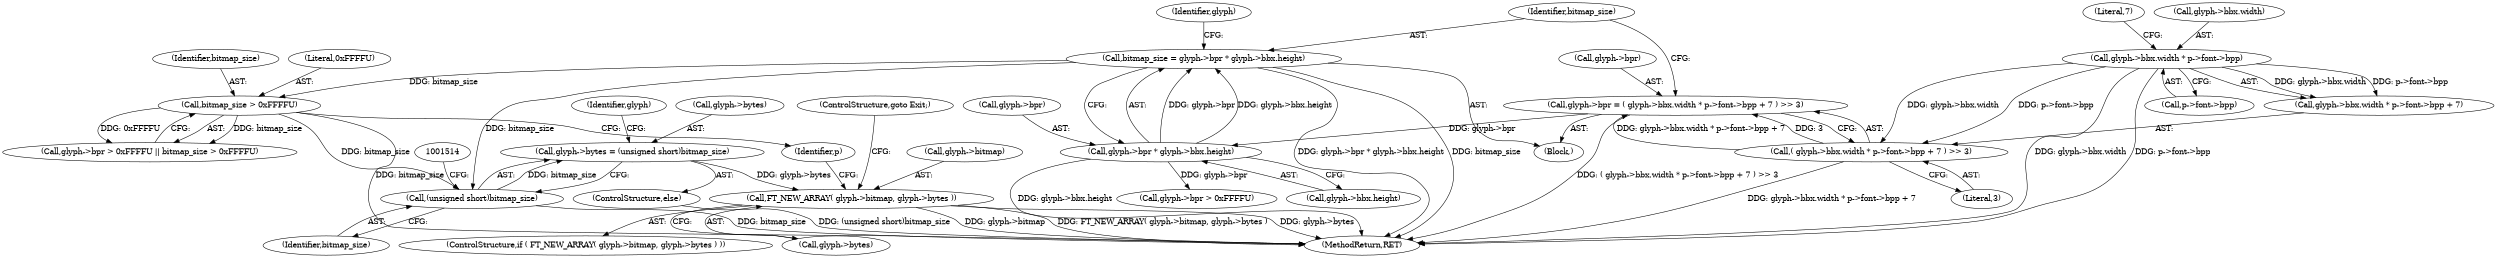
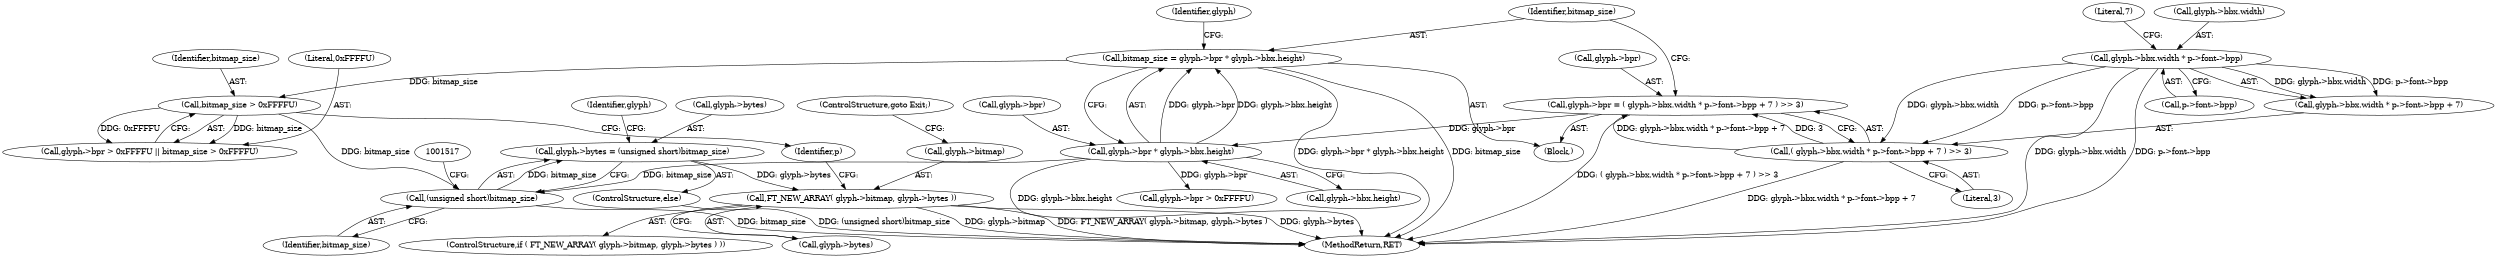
edge "(Call,bitmap_size = glyph->bpr * glyph->bbx.height)" -> "(Call,(unsigned short)bitmap_size)": now "(Call,glyph->bpr * glyph->bbx.height)" -> "(Call,(unsigned short)bitmap_size)"
edge "(Literal,0xFFFFU)" -> "(Call,bitmap_size > 0xFFFFU)": now "(Literal,0xFFFFU)" -> "(Call,glyph->bpr > 0xFFFFU || bitmap_size > 0xFFFFU)"
edge "(ControlStructure,goto Exit;)" -> "(Call,FT_NEW_ARRAY( glyph->bitmap, glyph->bytes ))": now "(ControlStructure,goto Exit;)" -> "(Call,glyph->bitmap)"
node "1001514": label "1001514" -> "1001517"
edge "(Call,bitmap_size > 0xFFFFU)" -> "(MethodReturn,RET)": removed, label "DDG: bitmap_size"
